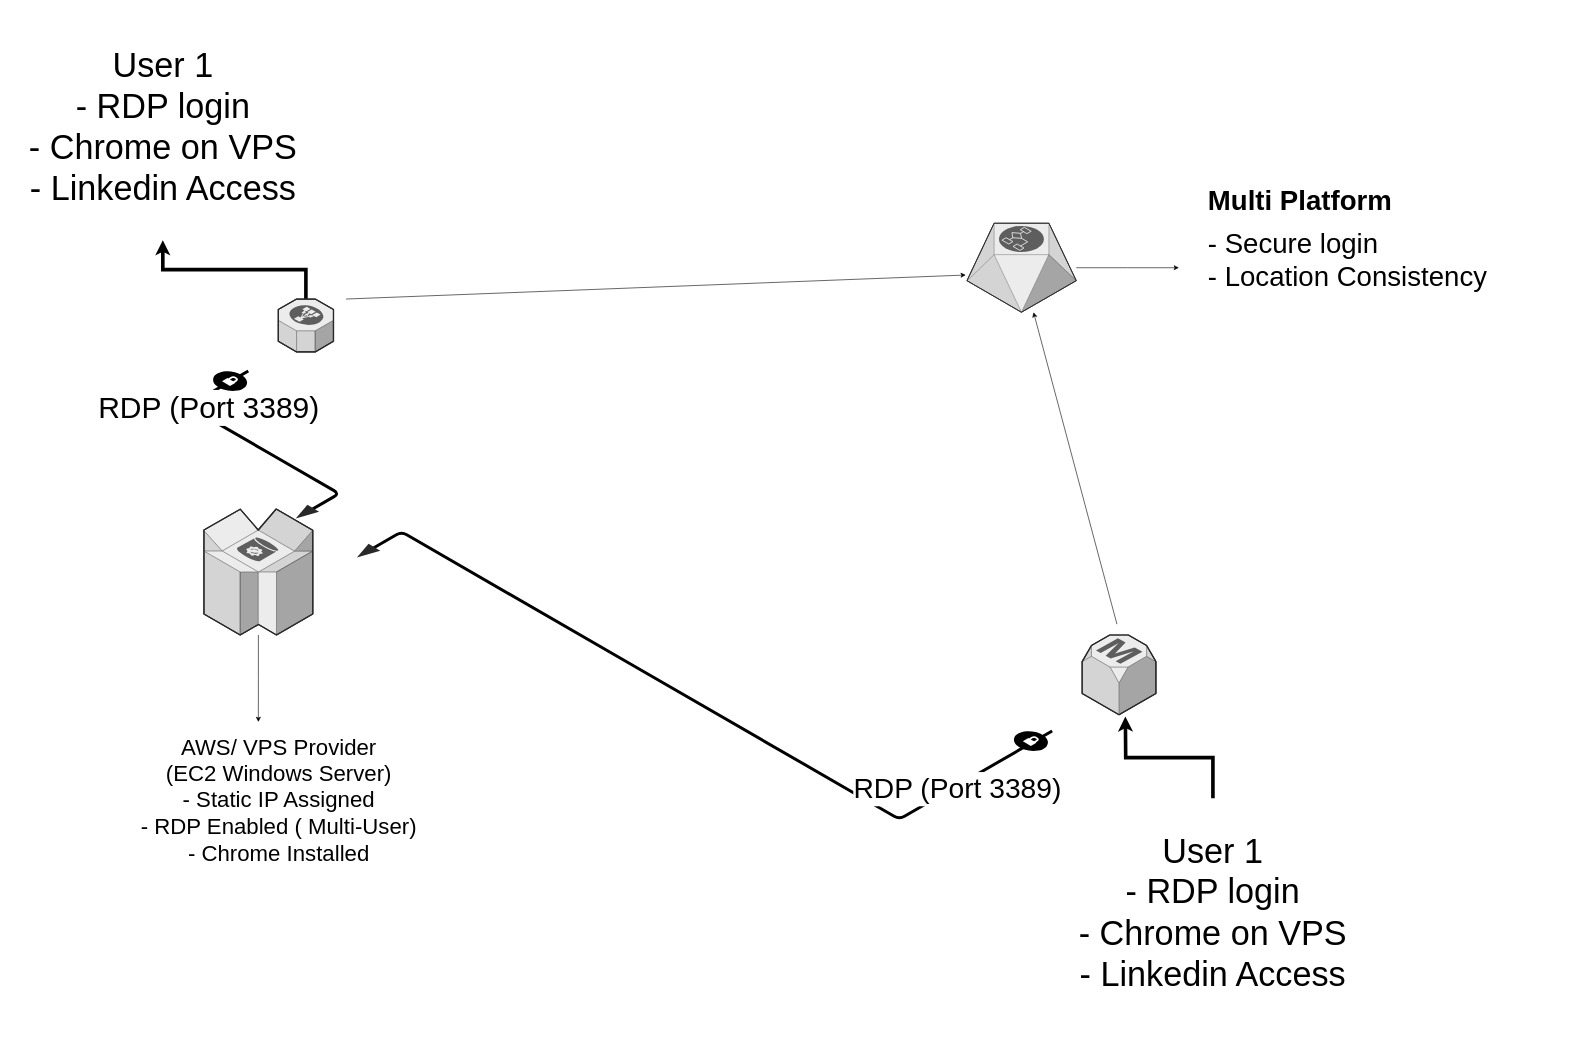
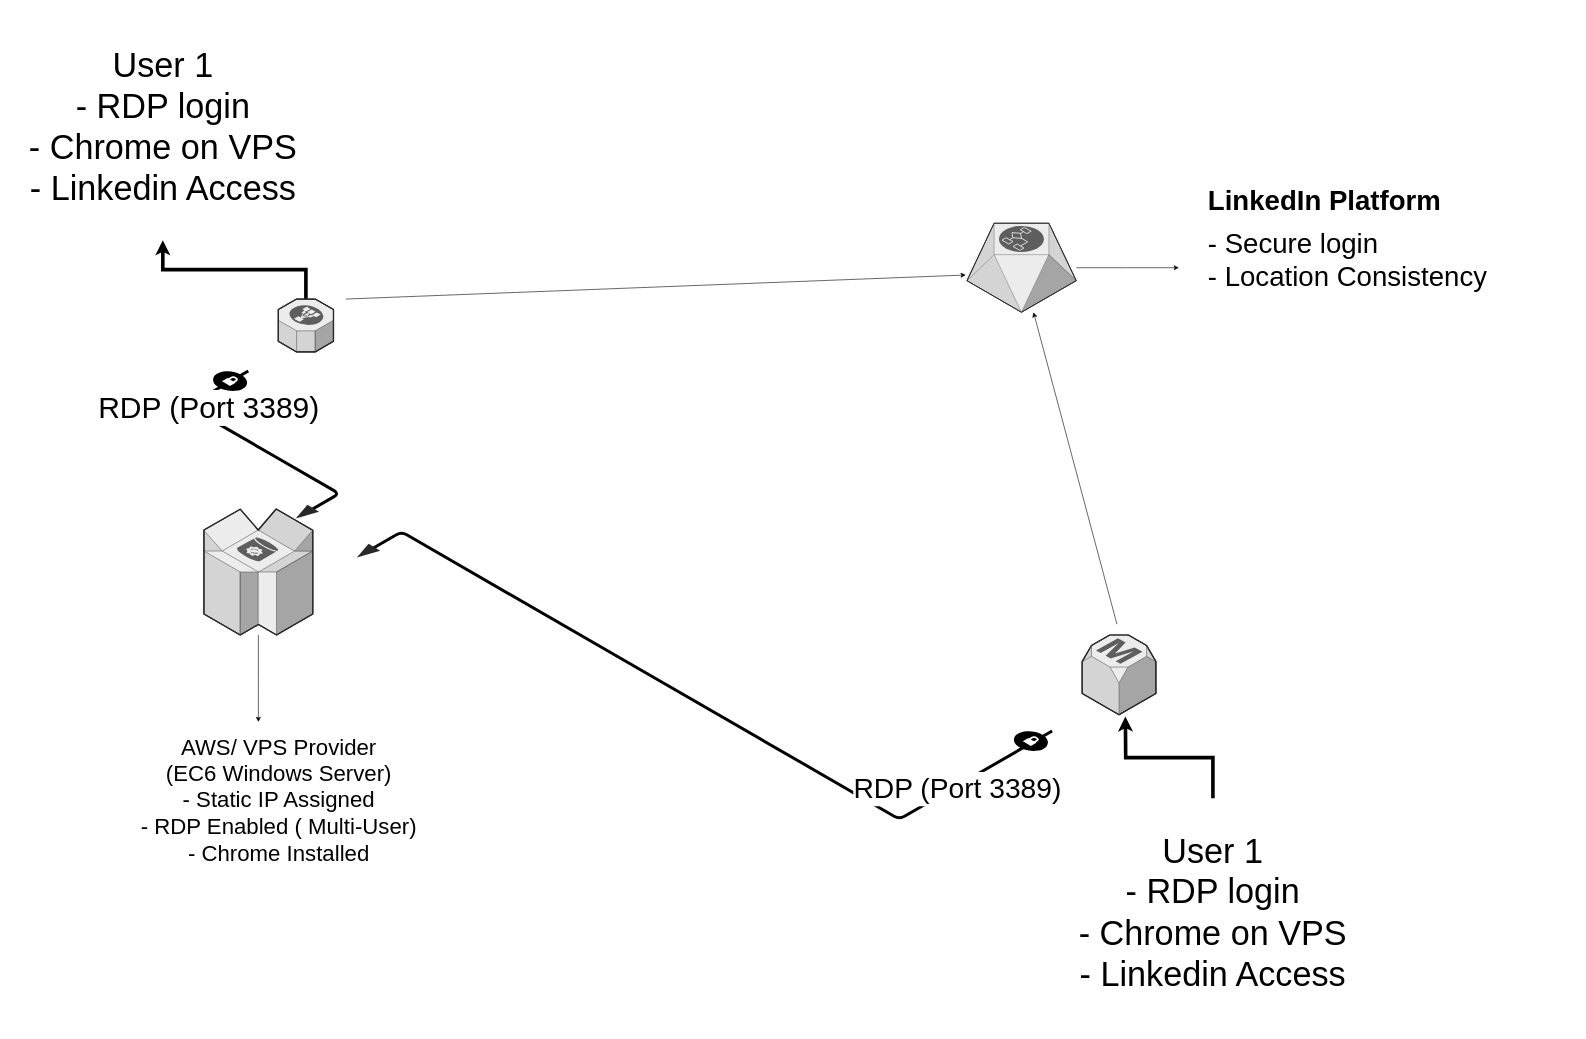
node "Multi Platform - Secure login - Location Consistency": label "Multi Platform - Secure login - Location Consistency" -> "LinkedIn Platform - Secure login - Location Consistency"
node "AWS/ VPS Provider (EC2 Windows Server) - Static IP Assigned - RDP Enabled ( Multi-User) - Chrome Installed": label "AWS/ VPS Provider (EC2 Windows Server) - Static IP Assigned - RDP Enabled ( Multi-User) - Chrome Installed" -> "AWS/ VPS Provider (EC6 Windows Server) - Static IP Assigned - RDP Enabled ( Multi-User) - Chrome Installed"
